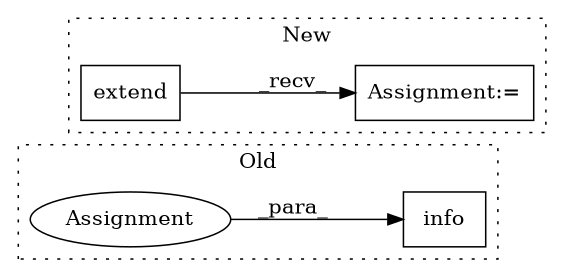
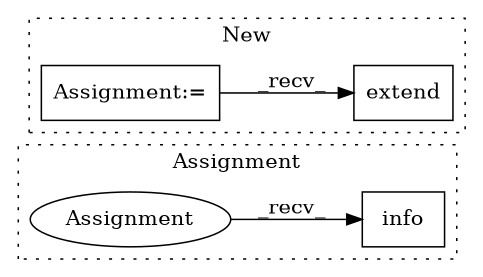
edge "extend" -> "Assignment:=": reversed
cluster "Old": label "Old" -> "Assignment"
edge "Assignment" -> "info": label "_para_" -> "_recv_"
